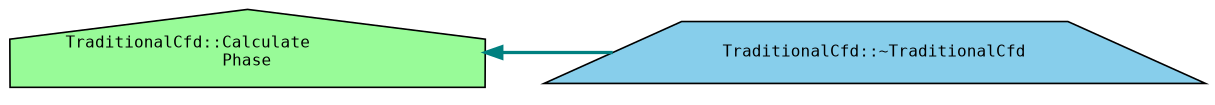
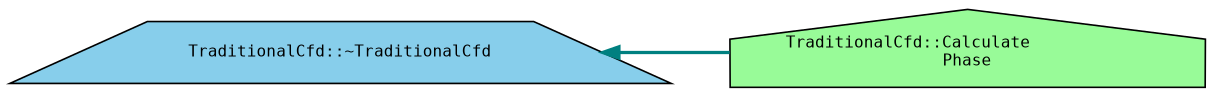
edge "TraditionalCfd::~TraditionalCfd" -> "TraditionalCfd::Calculate Phase": reversed
